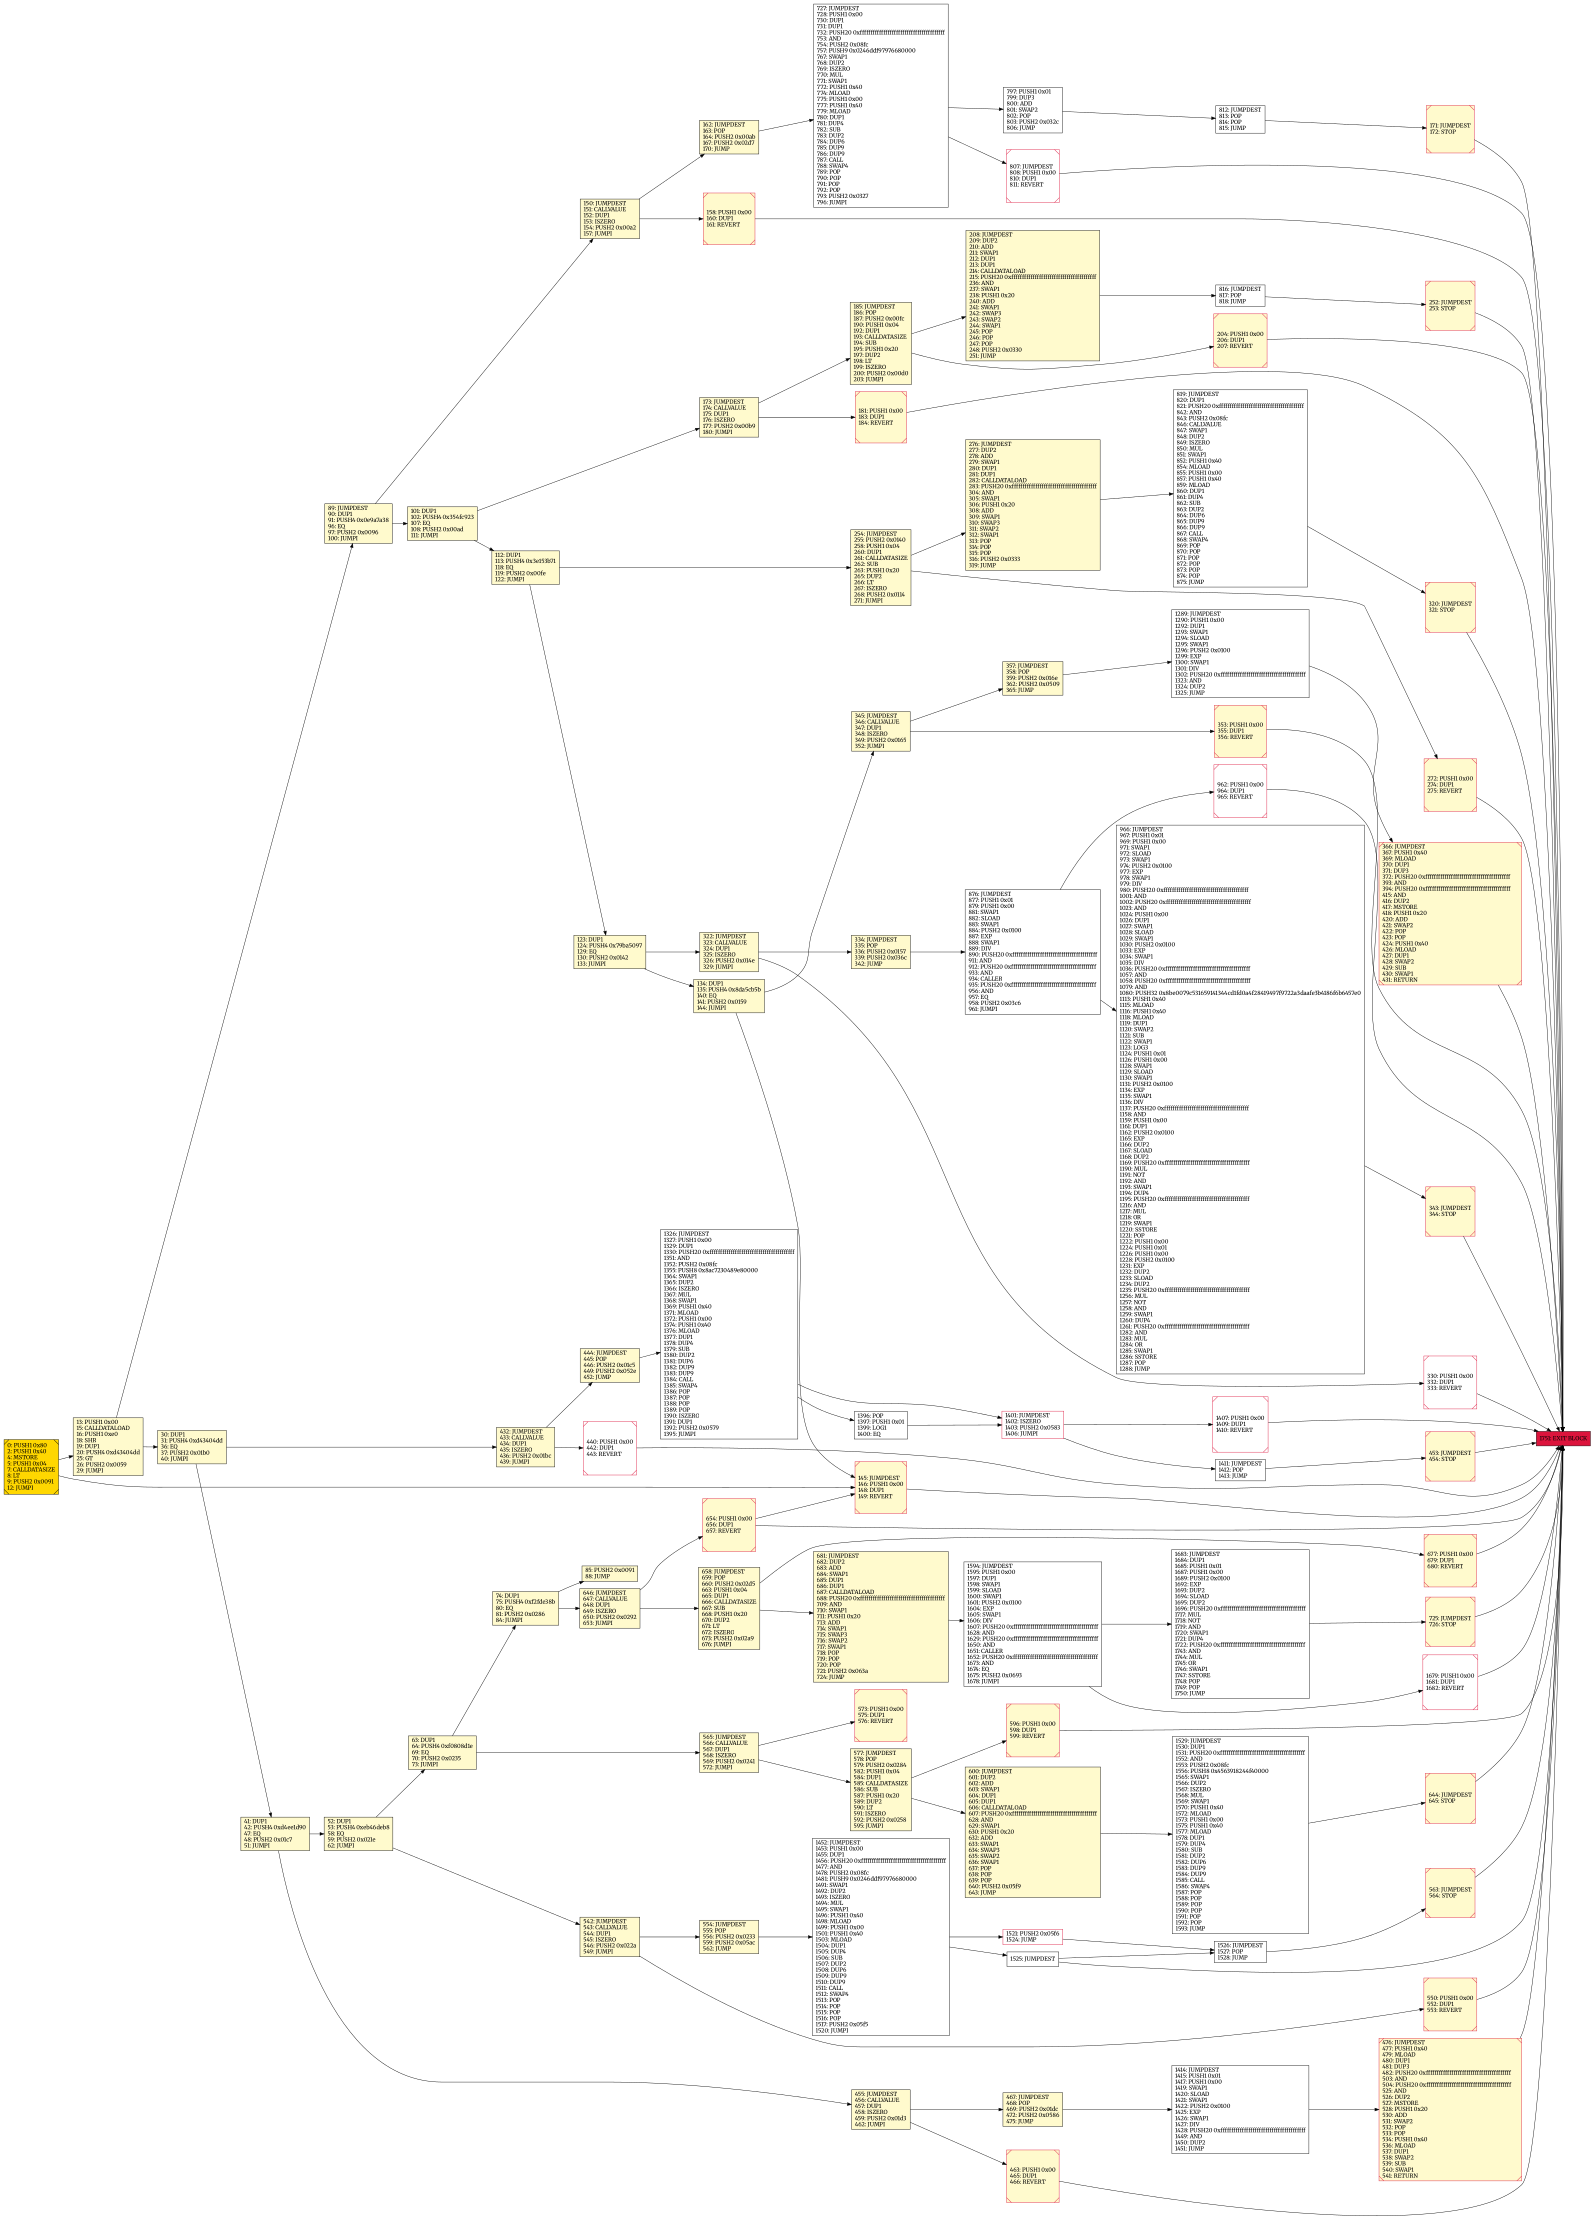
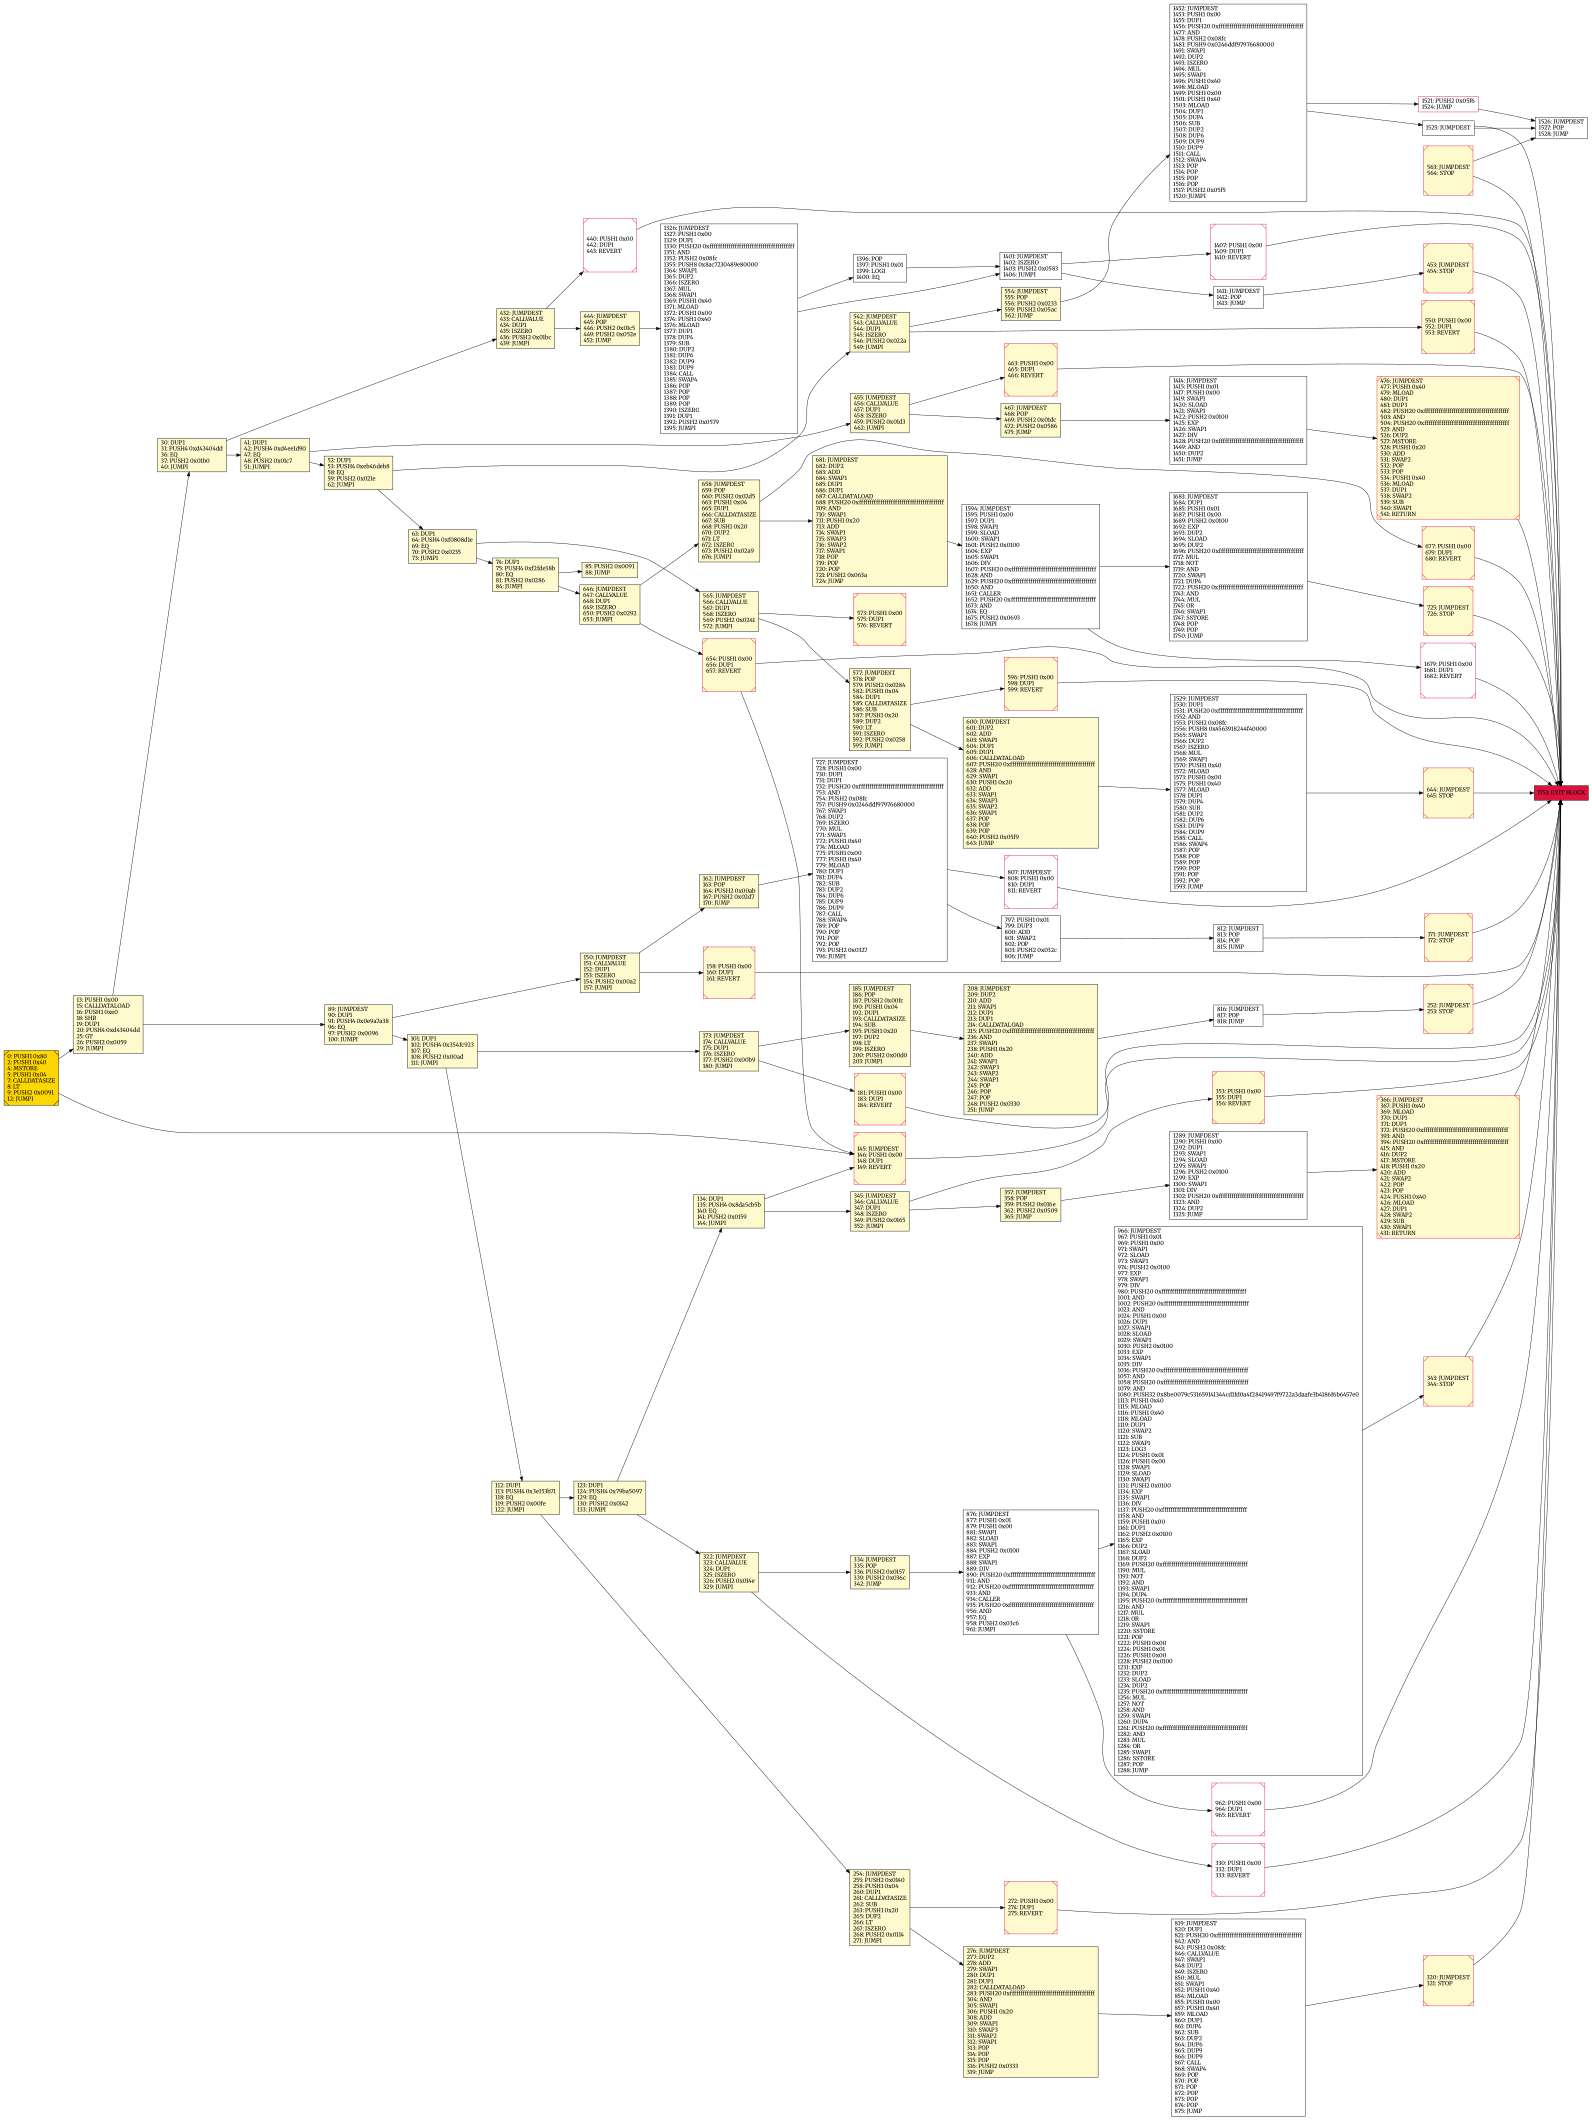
node "204: PUSH1 0x00 206: DUP1 207: REVERT": removed
node "1401: JUMPDEST 1402: ISZERO 1403: PUSH2 0x0583 1406: JUMPI": color crimson -> black
edge "1526: JUMPDEST 1527: POP 1528: JUMP" -> "563: JUMPDEST 564: STOP": reversed
